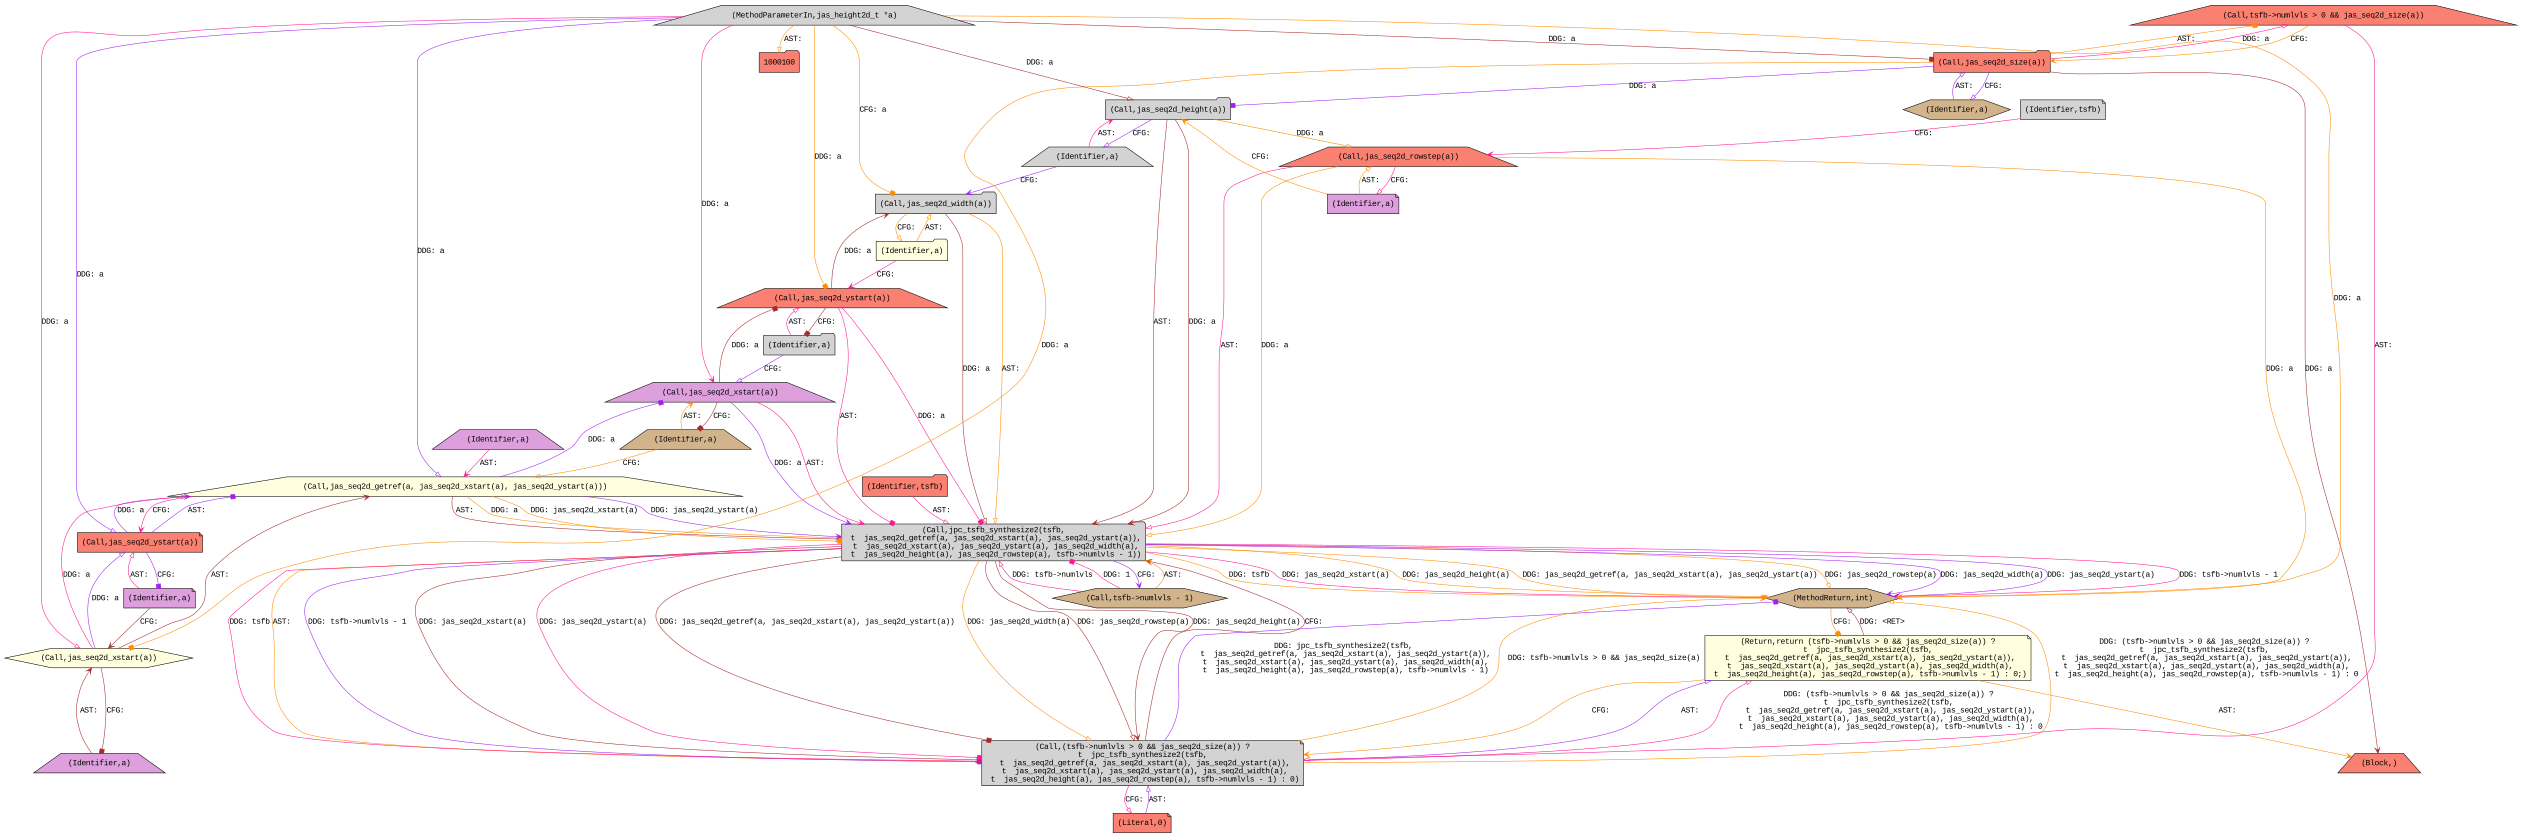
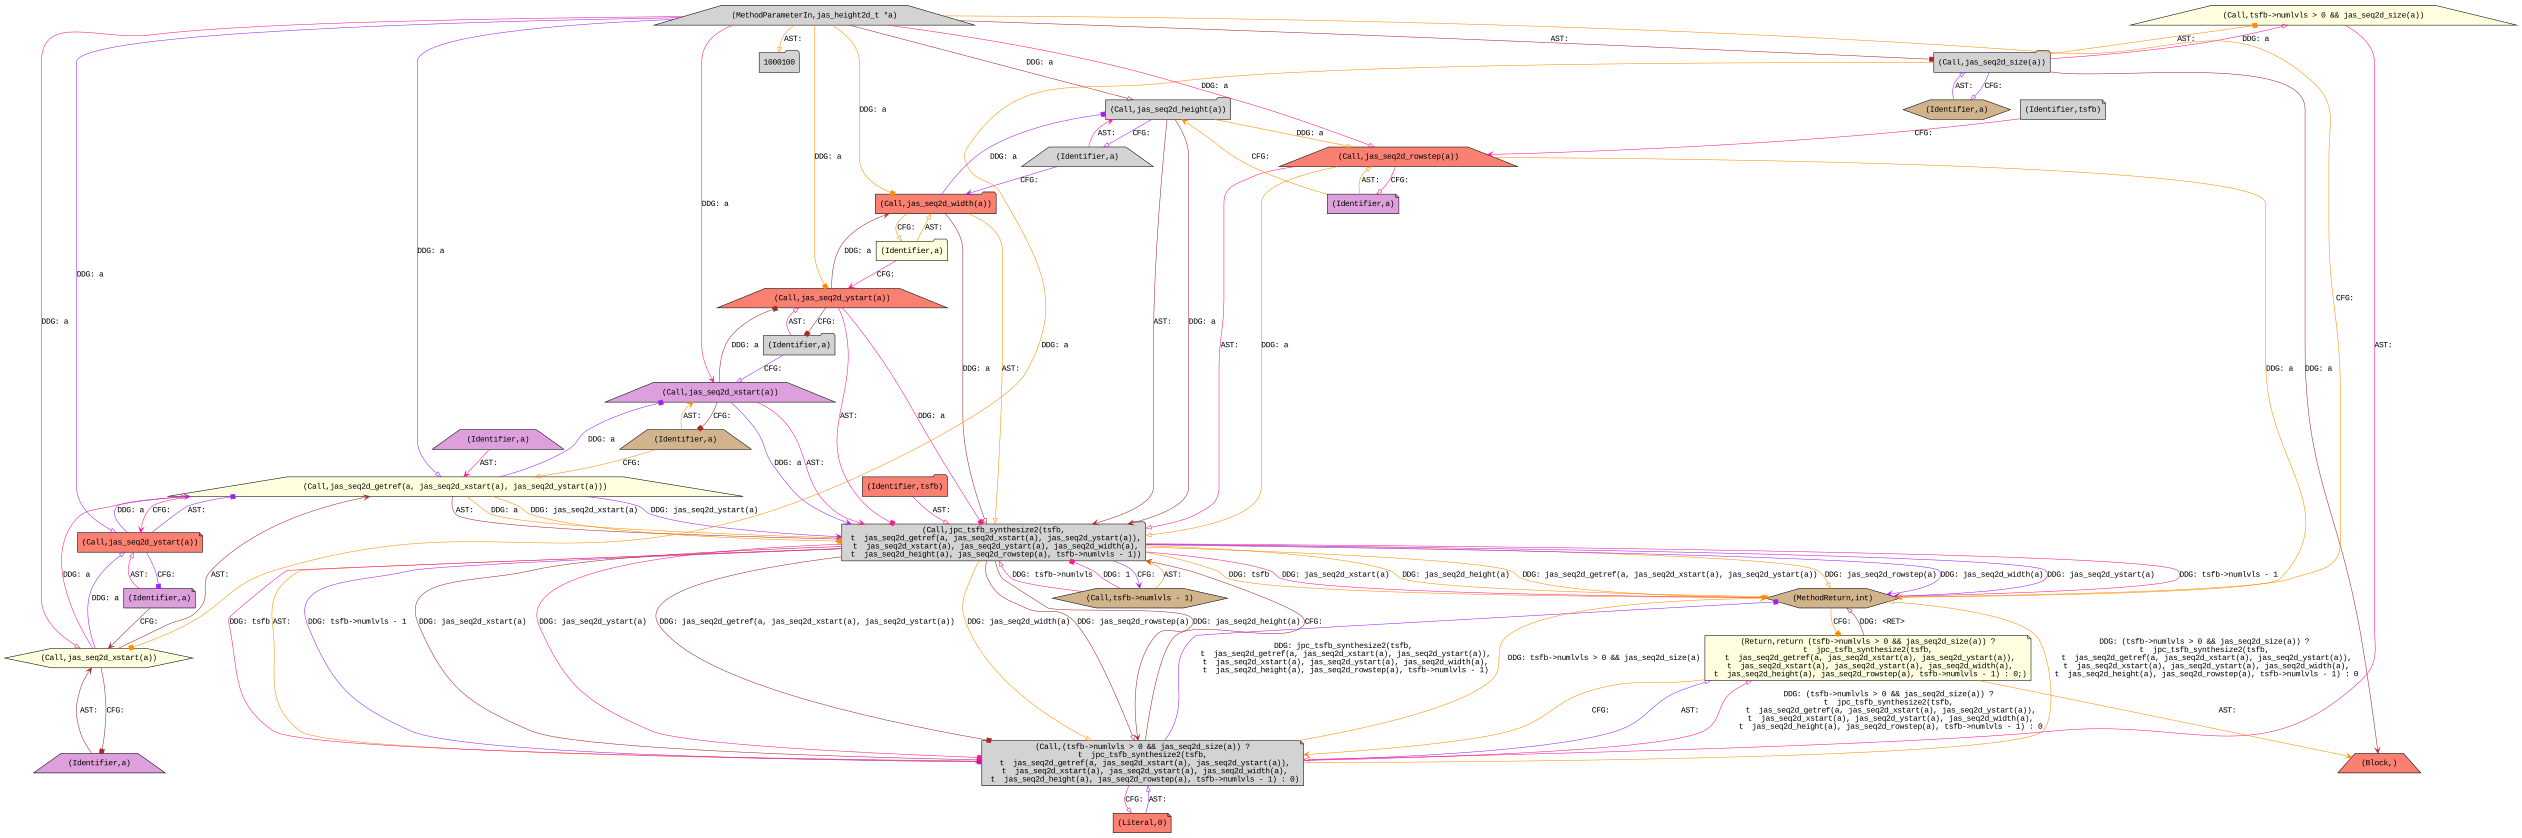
node "(Call,tsfb->numlvls > 0 && jas_seq2d_size(a))": fillcolor salmon -> lightyellow
edge "(MethodParameterIn,jas_height2d_t *a)" -> "(Call,jas_seq2d_size(a))": label "DDG: a" -> "AST: "
edge "(Call,tsfb->numlvls > 0 && jas_seq2d_size(a))" -> "(Call,jas_seq2d_size(a))": removed, label "CFG:"
node "1000100": fillcolor salmon -> lightgrey
node "(Call,jas_seq2d_size(a))": fillcolor salmon -> lightgrey
edge "(MethodParameterIn,jas_height2d_t *a)" -> "(Call,jas_seq2d_rowstep(a))": added, label "DDG: a"
edge "(Call,jas_seq2d_size(a))" -> "(Call,jas_seq2d_height(a))": now "(Call,jas_seq2d_width(a))" -> "(Call,jas_seq2d_height(a))"
edge "(MethodParameterIn,jas_height2d_t *a)" -> "(Call,jas_seq2d_width(a))": label "CFG: a" -> "DDG: a"
node "(Call,jas_seq2d_width(a))": fillcolor lightgrey -> salmon
edge "(MethodParameterIn,jas_height2d_t *a)" -> "(MethodReturn,int)": label "DDG: a" -> "CFG: "
